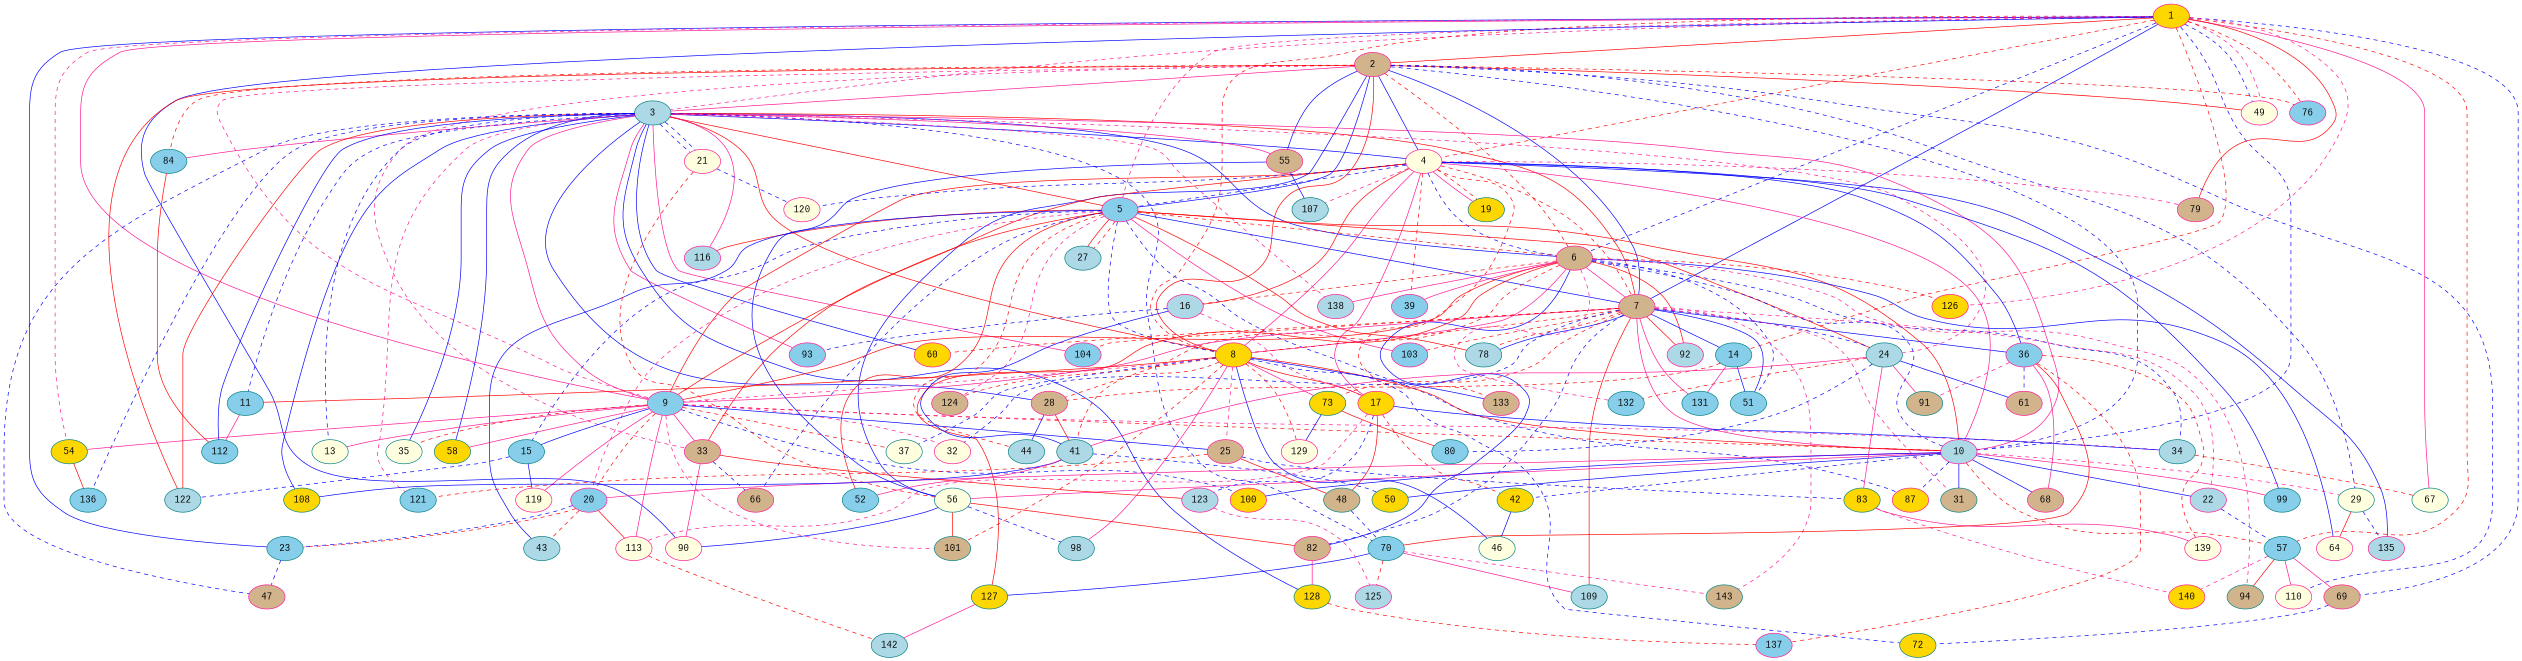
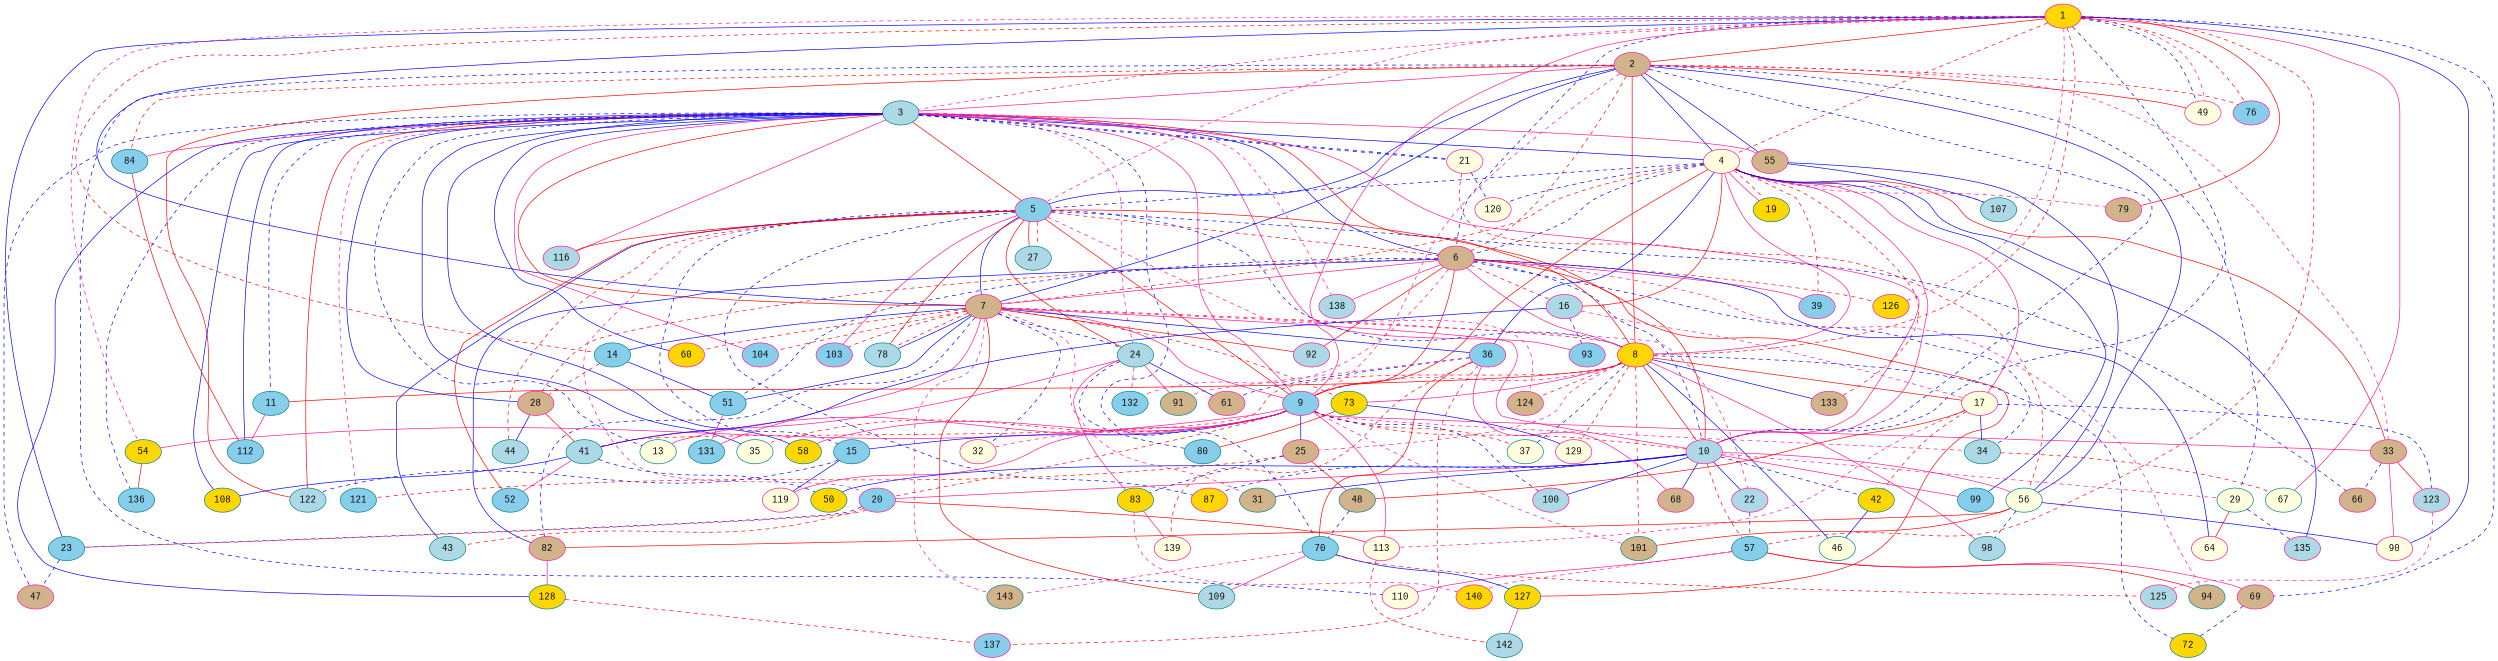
edge "14" -- "131": now "51" -- "131"
node "17": fillcolor gold -> lightyellow
node "100": fillcolor gold -> lightblue
